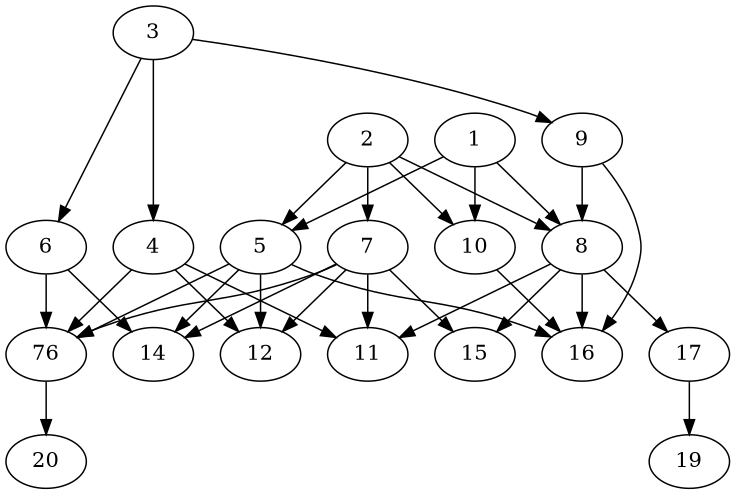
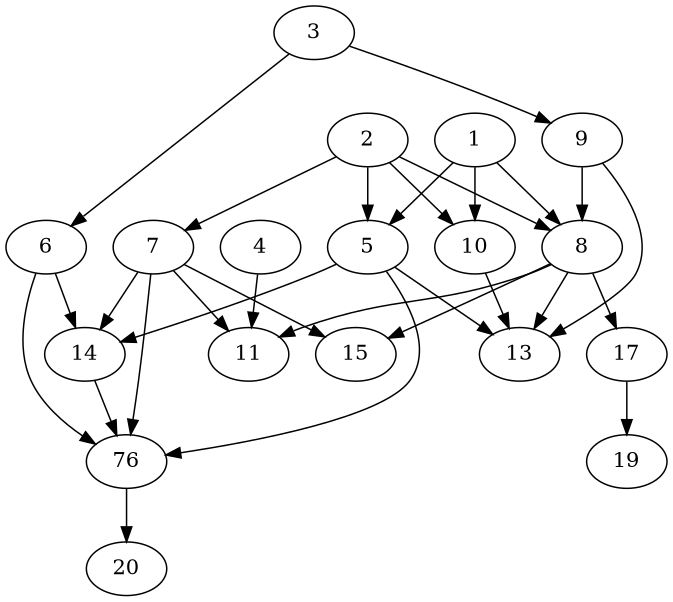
edge "3" -> "4": removed
edge "4" -> "76": now "14" -> "76"
node "12": removed
node "16": label "16" -> "13"
